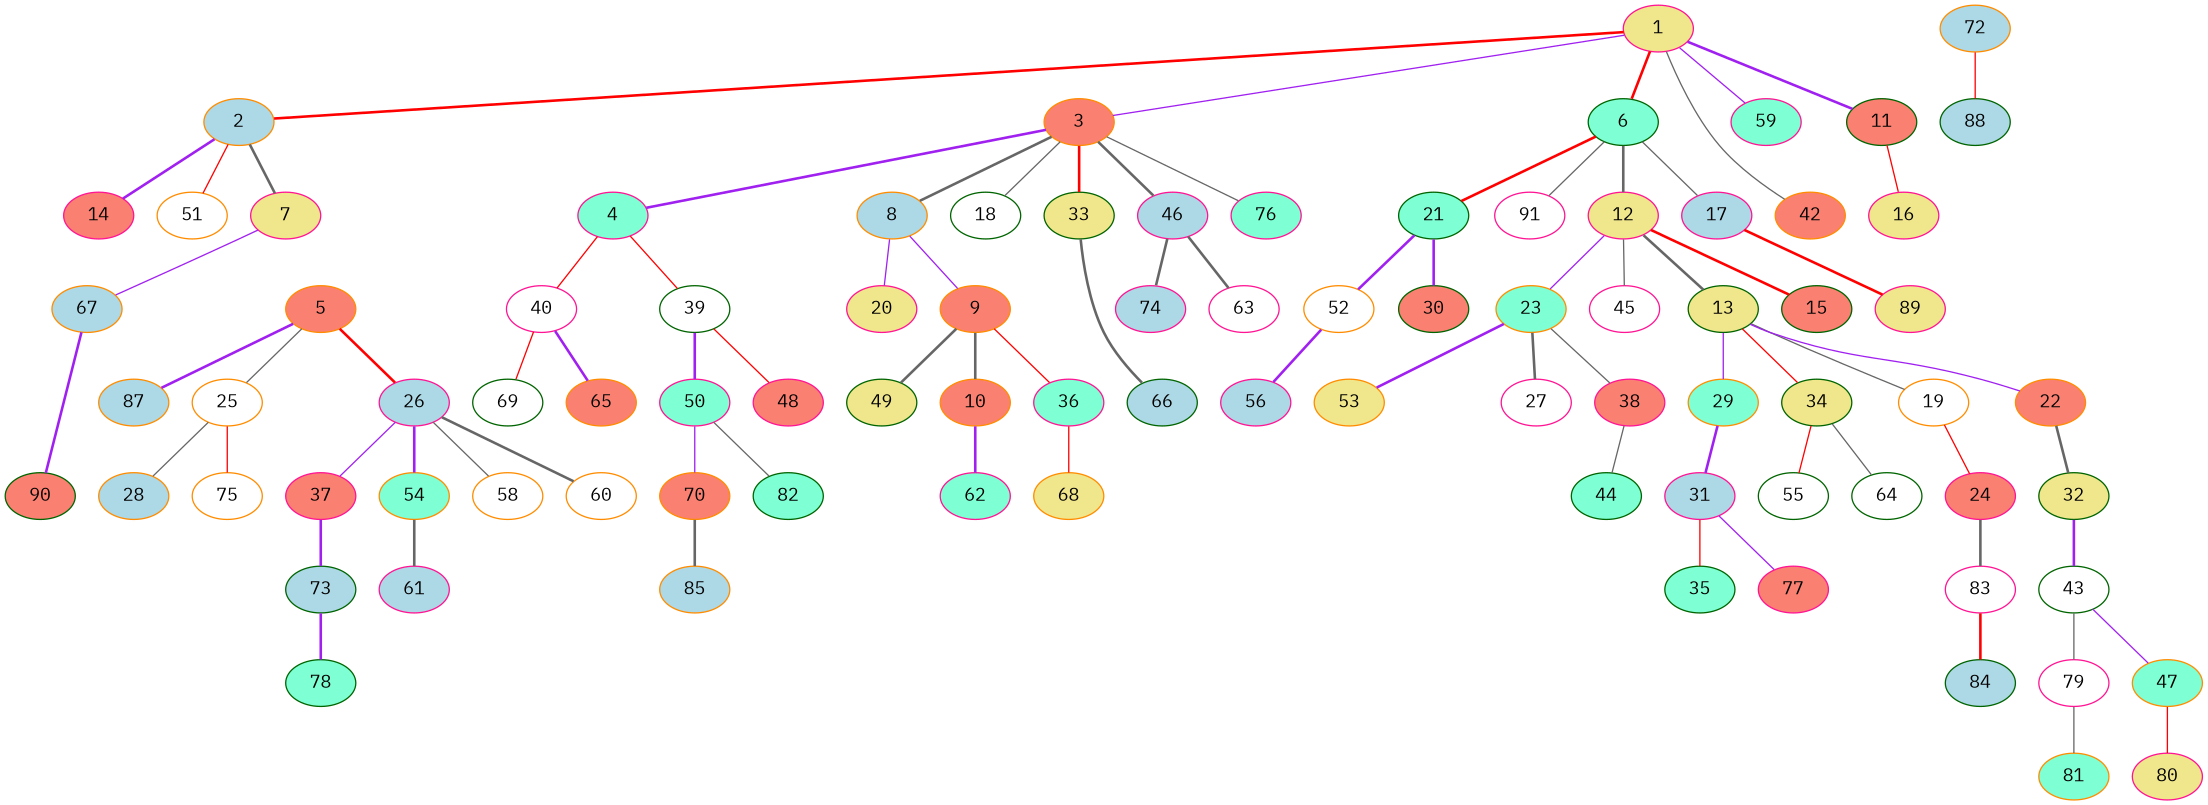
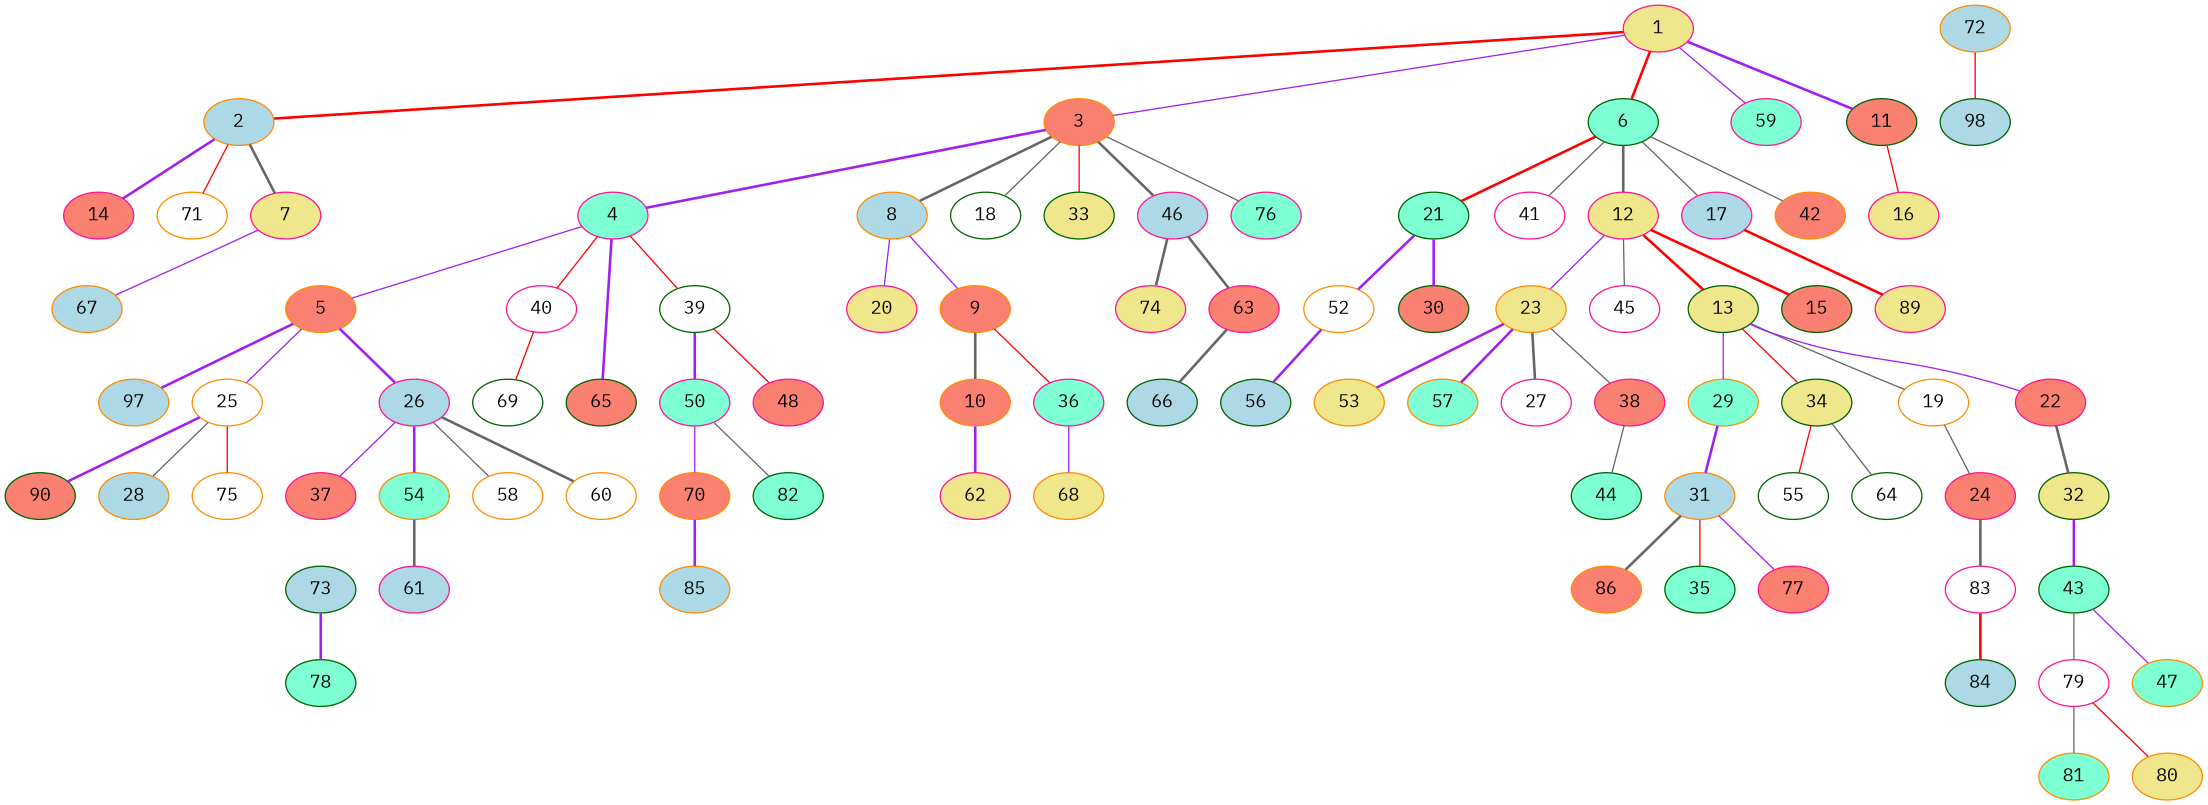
node "88": label "88" -> "98"
edge "1" -- "42": now "6" -- "42"
edge "3" -- "33": style bold -> solid
node "51": label "51" -> "71"
node "91": label "91" -> "41"
edge "4" -- "5": added
edge "12" -- "13": color gray40 -> red
node "74": fillcolor lightblue -> khaki
node "63": fillcolor white -> salmon
node "23": fillcolor aquamarine -> khaki
edge "33" -- "66": now "63" -- "66"
edge "5" -- "25": color gray40 -> purple
edge "5" -- "26": color red -> purple
edge "40" -- "65": now "4" -- "65"
edge "67" -- "90": now "25" -- "90"
node "87": label "87" -> "97"
node "65": color darkorange -> darkgreen
node "49": removed
node "56": color deeppink -> darkgreen
node "57": added
node "22": color darkorange -> deeppink
edge "36" -- "68": color red -> purple
edge "19" -- "24": color red -> gray40
node "62": fillcolor aquamarine -> khaki
node "31": color deeppink -> darkorange
edge "37" -- "73": removed
edge "70" -- "85": color gray40 -> purple
node "86": added
node "43": fillcolor white -> aquamarine
edge "47" -- "80": now "79" -- "80"
node "80": color deeppink -> darkorange
